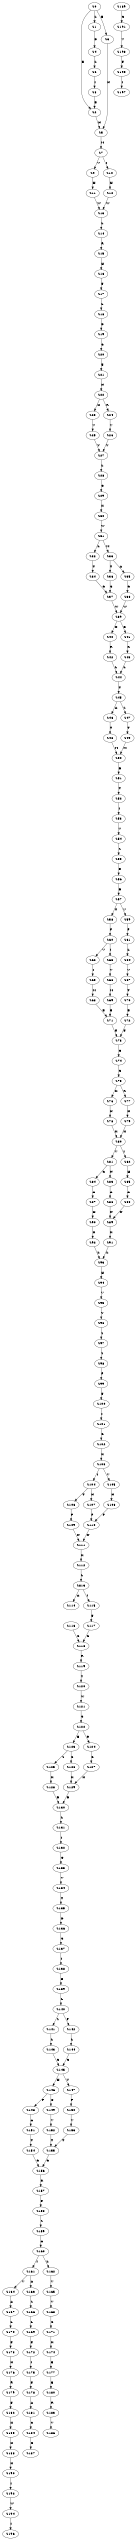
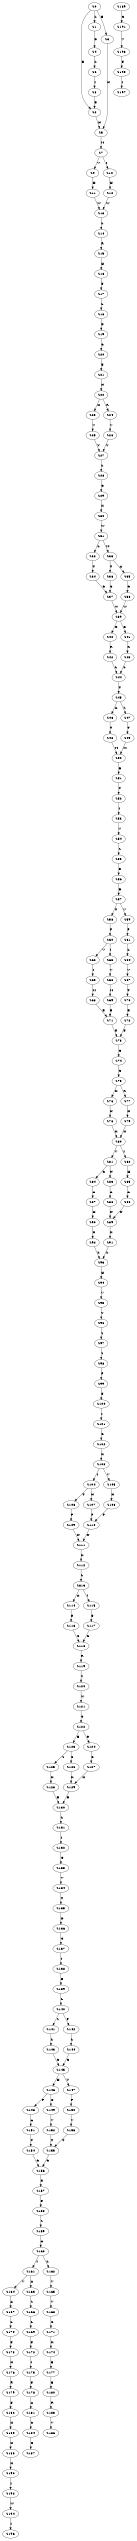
edge "S114" -> "S116": added, label "F"
